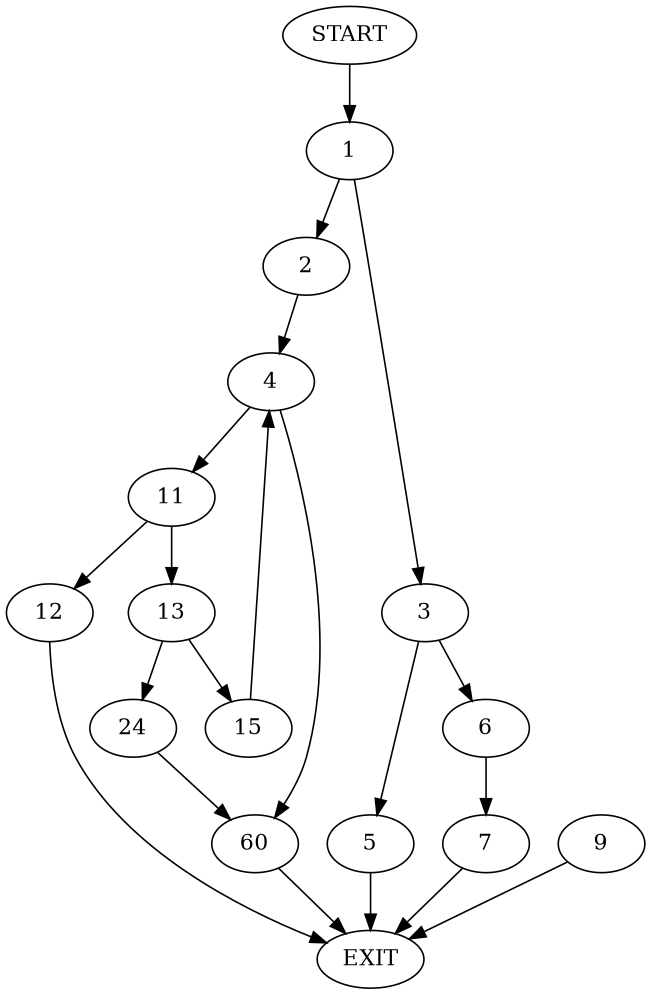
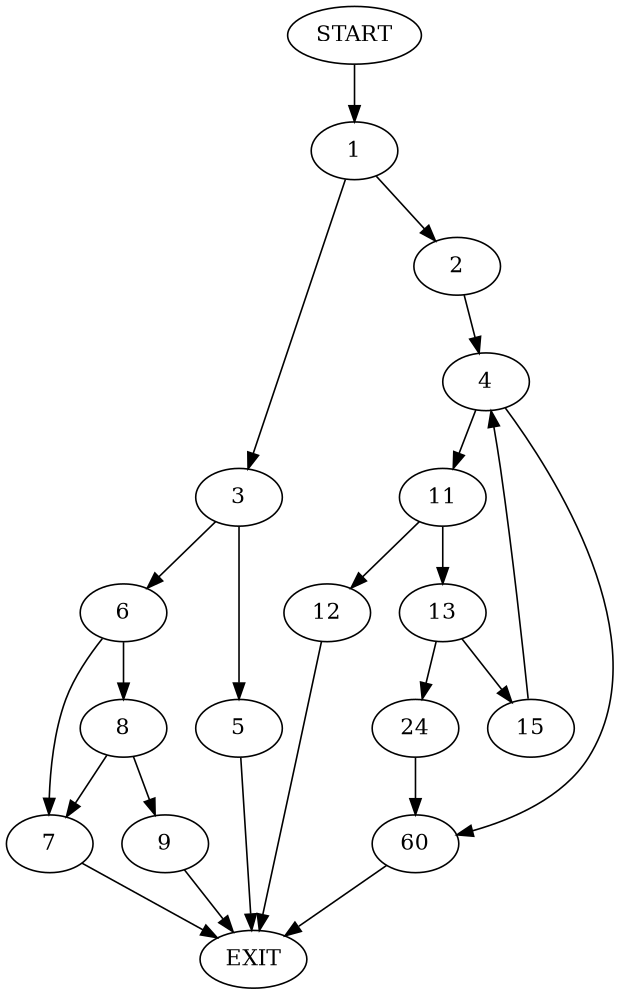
node "8": added
